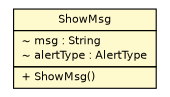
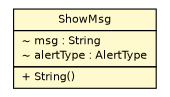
node "ShowMsg": text "+ ShowMsg()" -> "+ String()"
